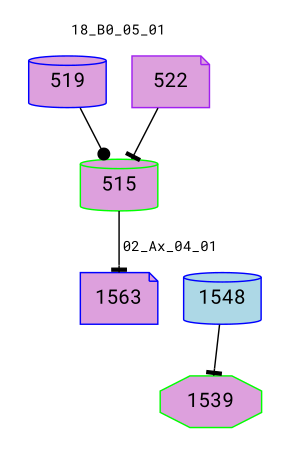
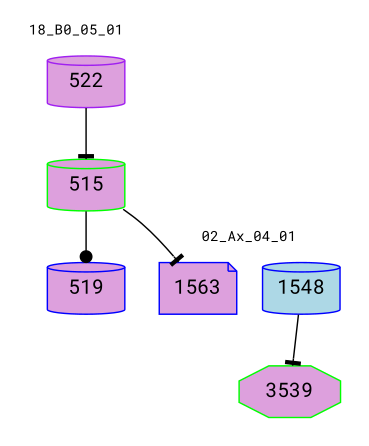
node "522": shape note -> cylinder
edge "519" -> "515": reversed
node "1539": label "1539" -> "3539"
